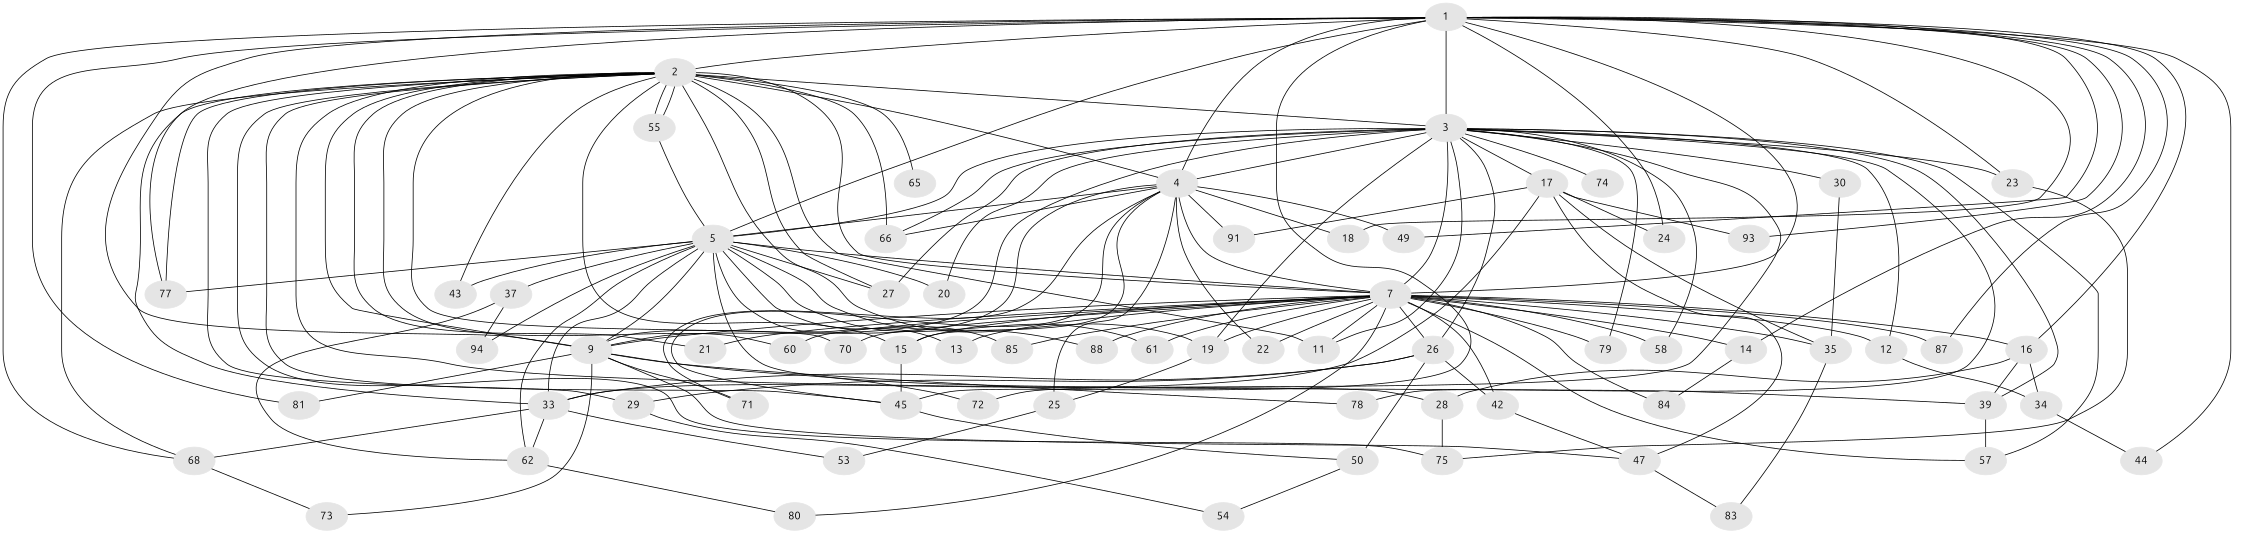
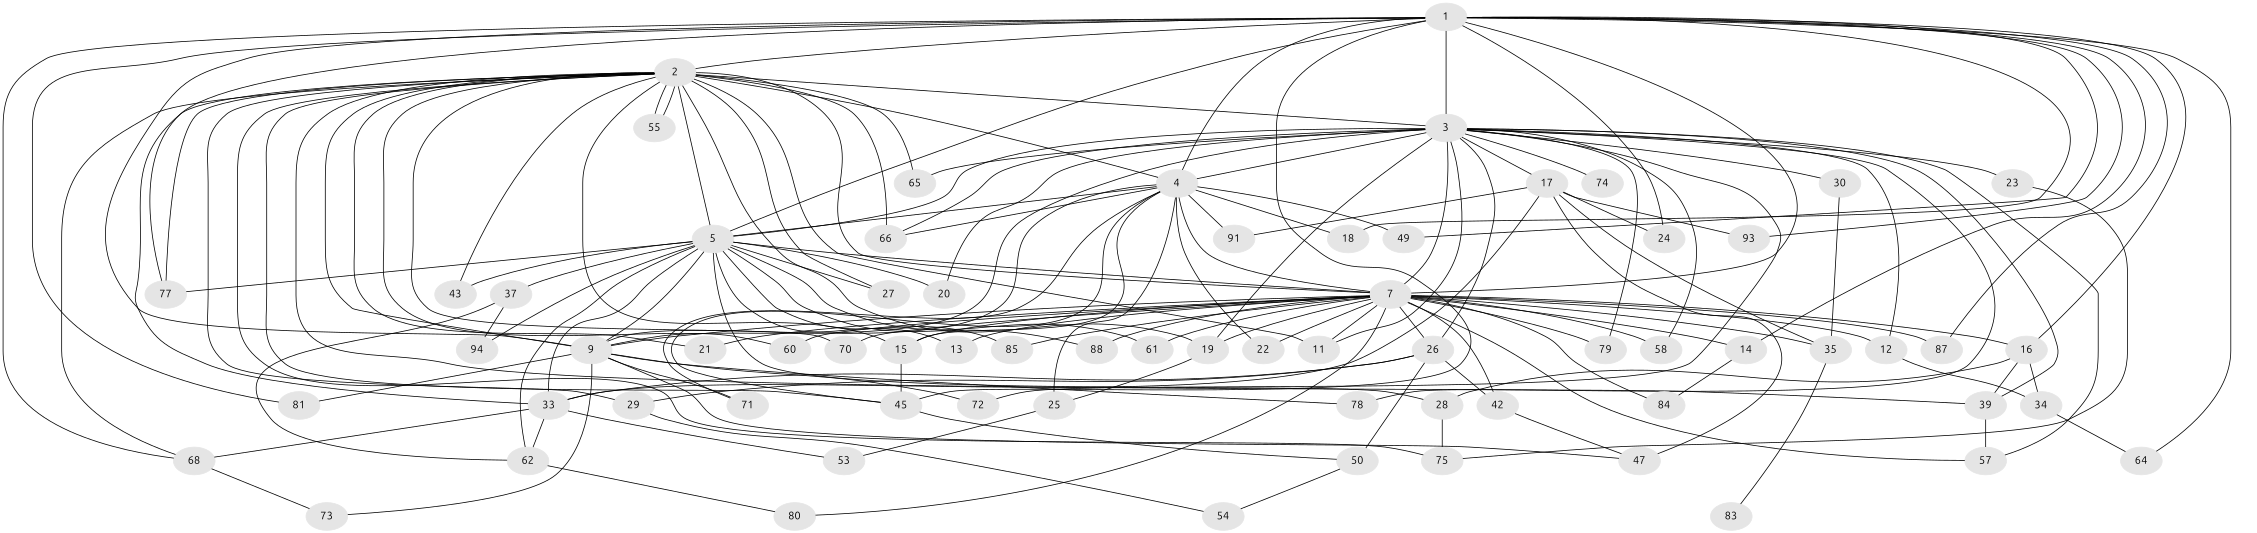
edge "1" -- "23": removed
edge "3" -- "27": now "3" -- "65"
edge "55" -- "5": now "2" -- "5"
node "44": label "44" -> "64"
edge "47" -- "83": removed
